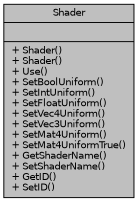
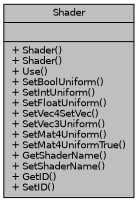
node "Shader": text "+ SetVec4Uniform()" -> "+ SetVec4SetVec()"
